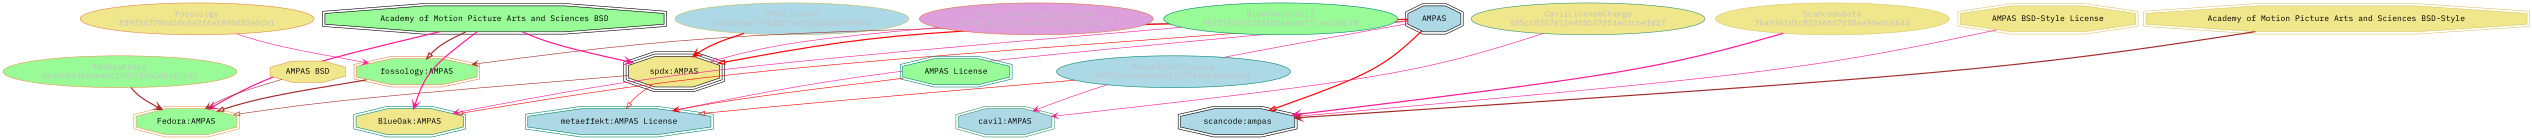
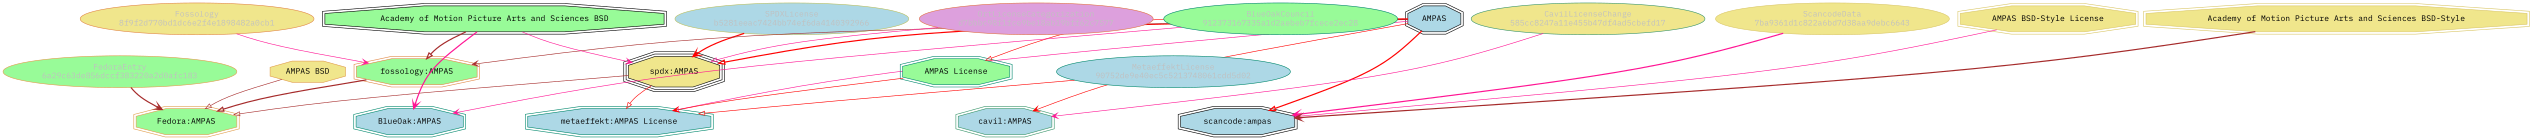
edge "Academy of Motion Picture Arts and Sciences BSD" -> "spdx:AMPAS": style bold -> solid
edge "AMPAS" -> "BlueOak:AMPAS": now "AMPAS" -> "AMPAS License"
edge "AMPAS" -> "cavil:AMPAS": color deeppink -> red
edge "Academy of Motion Picture Arts and Sciences BSD" -> "Fedora:AMPAS": removed
edge "AMPAS BSD" -> "Fedora:AMPAS": arrowhead vee -> onormal
node "BlueOak:AMPAS": fillcolor khaki -> lightblue
